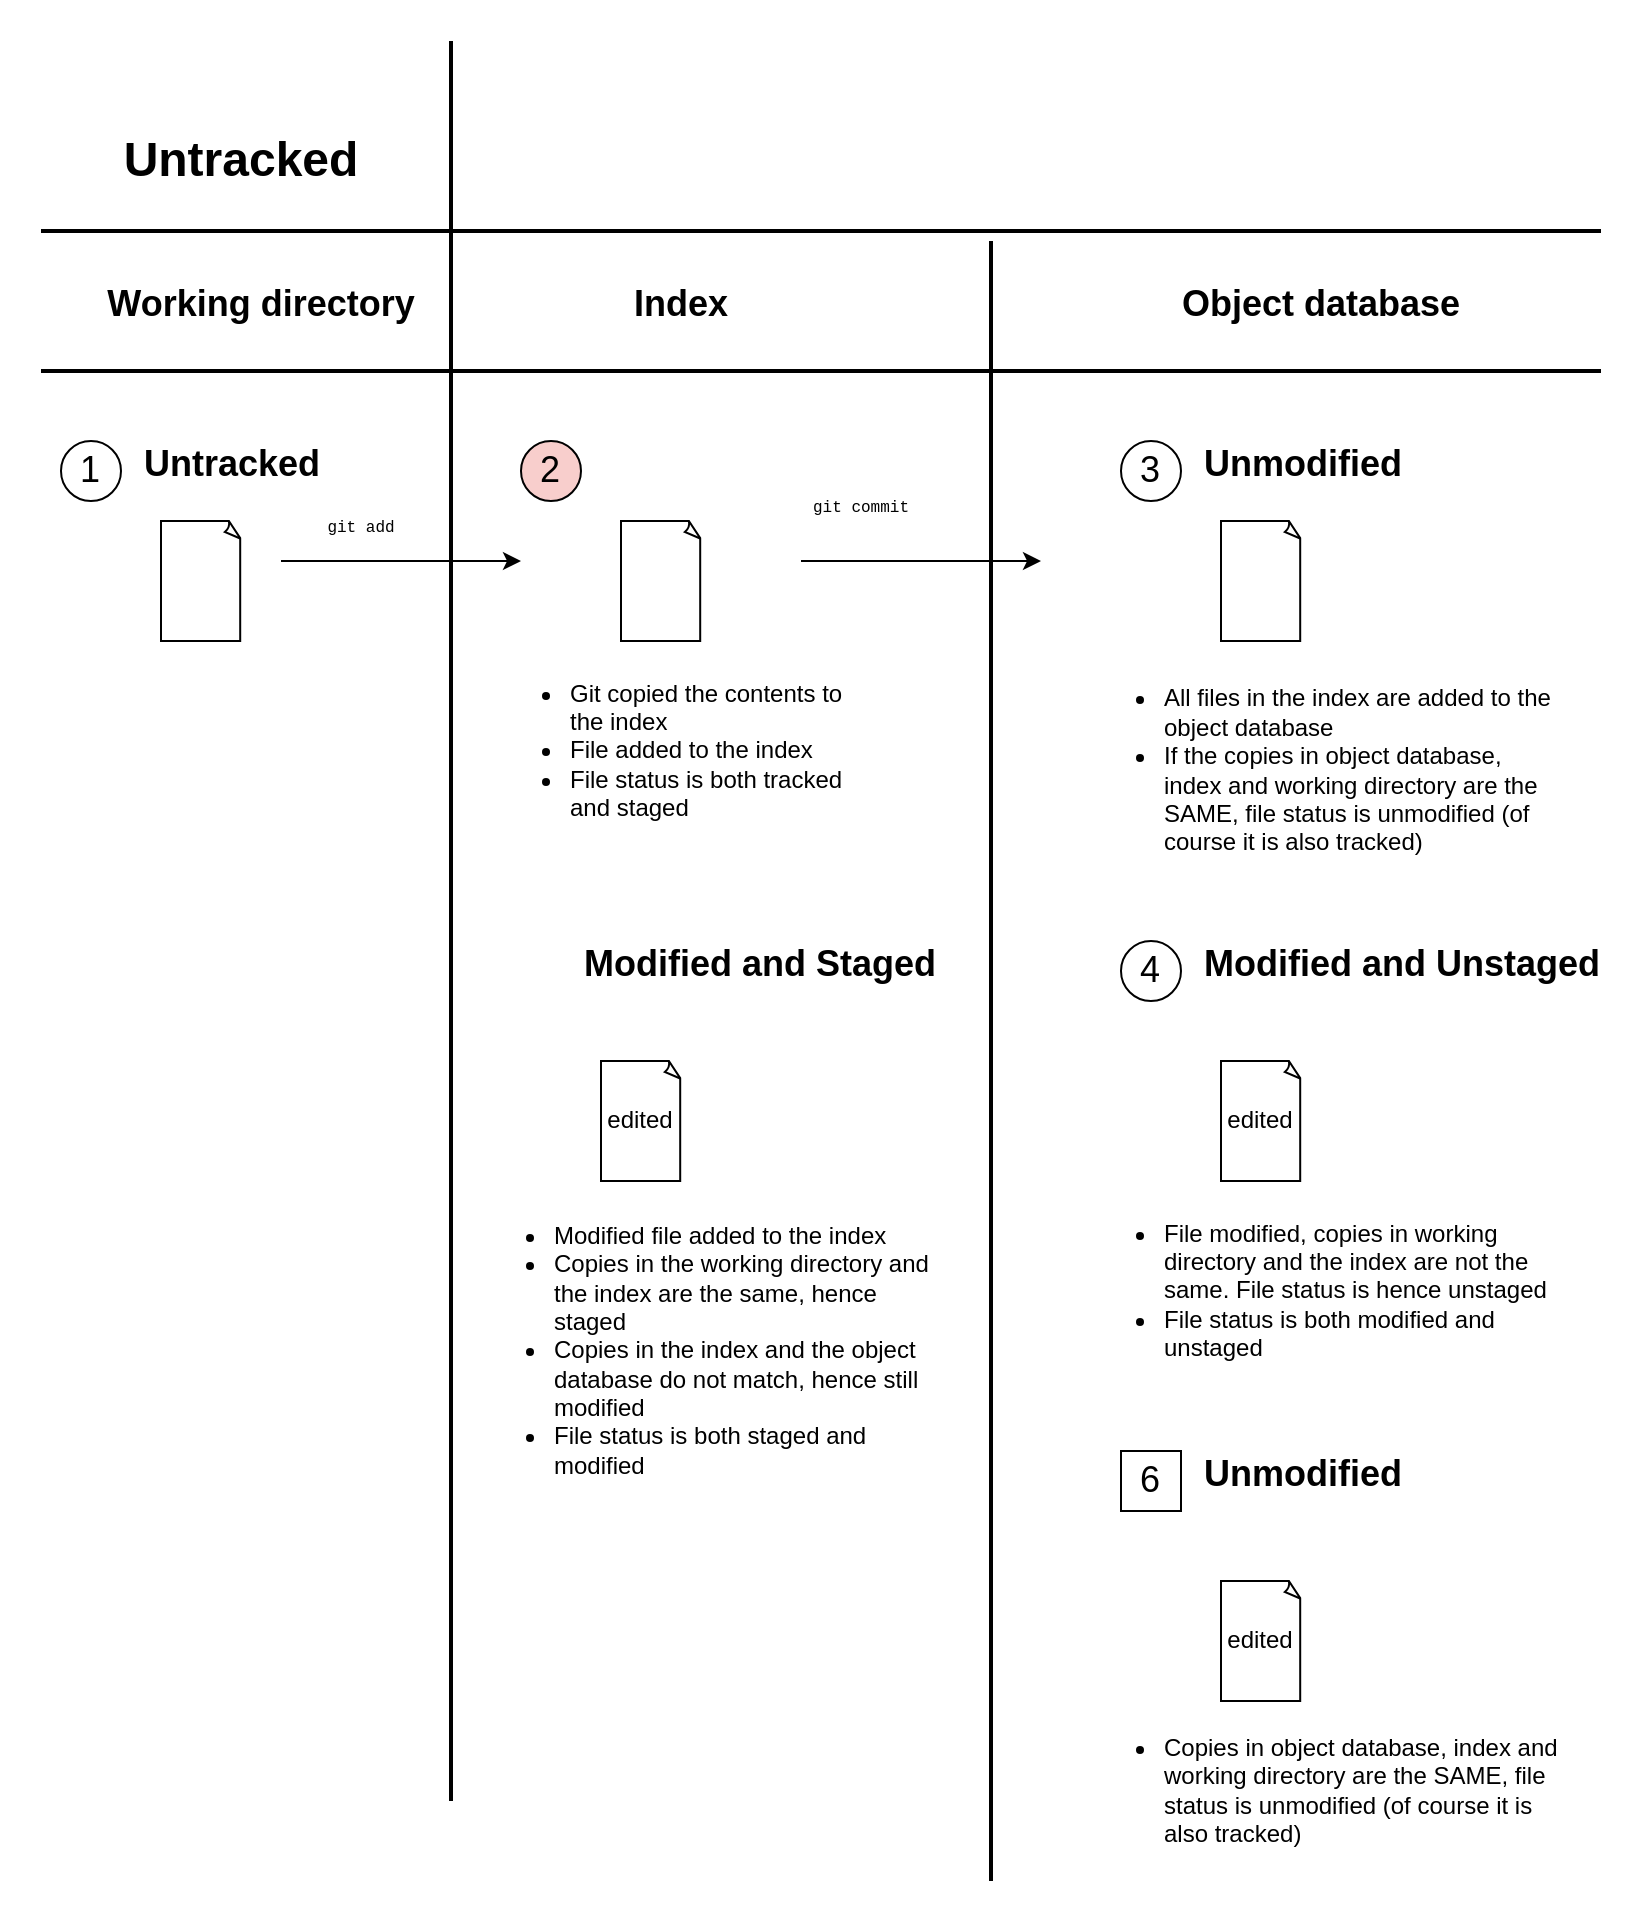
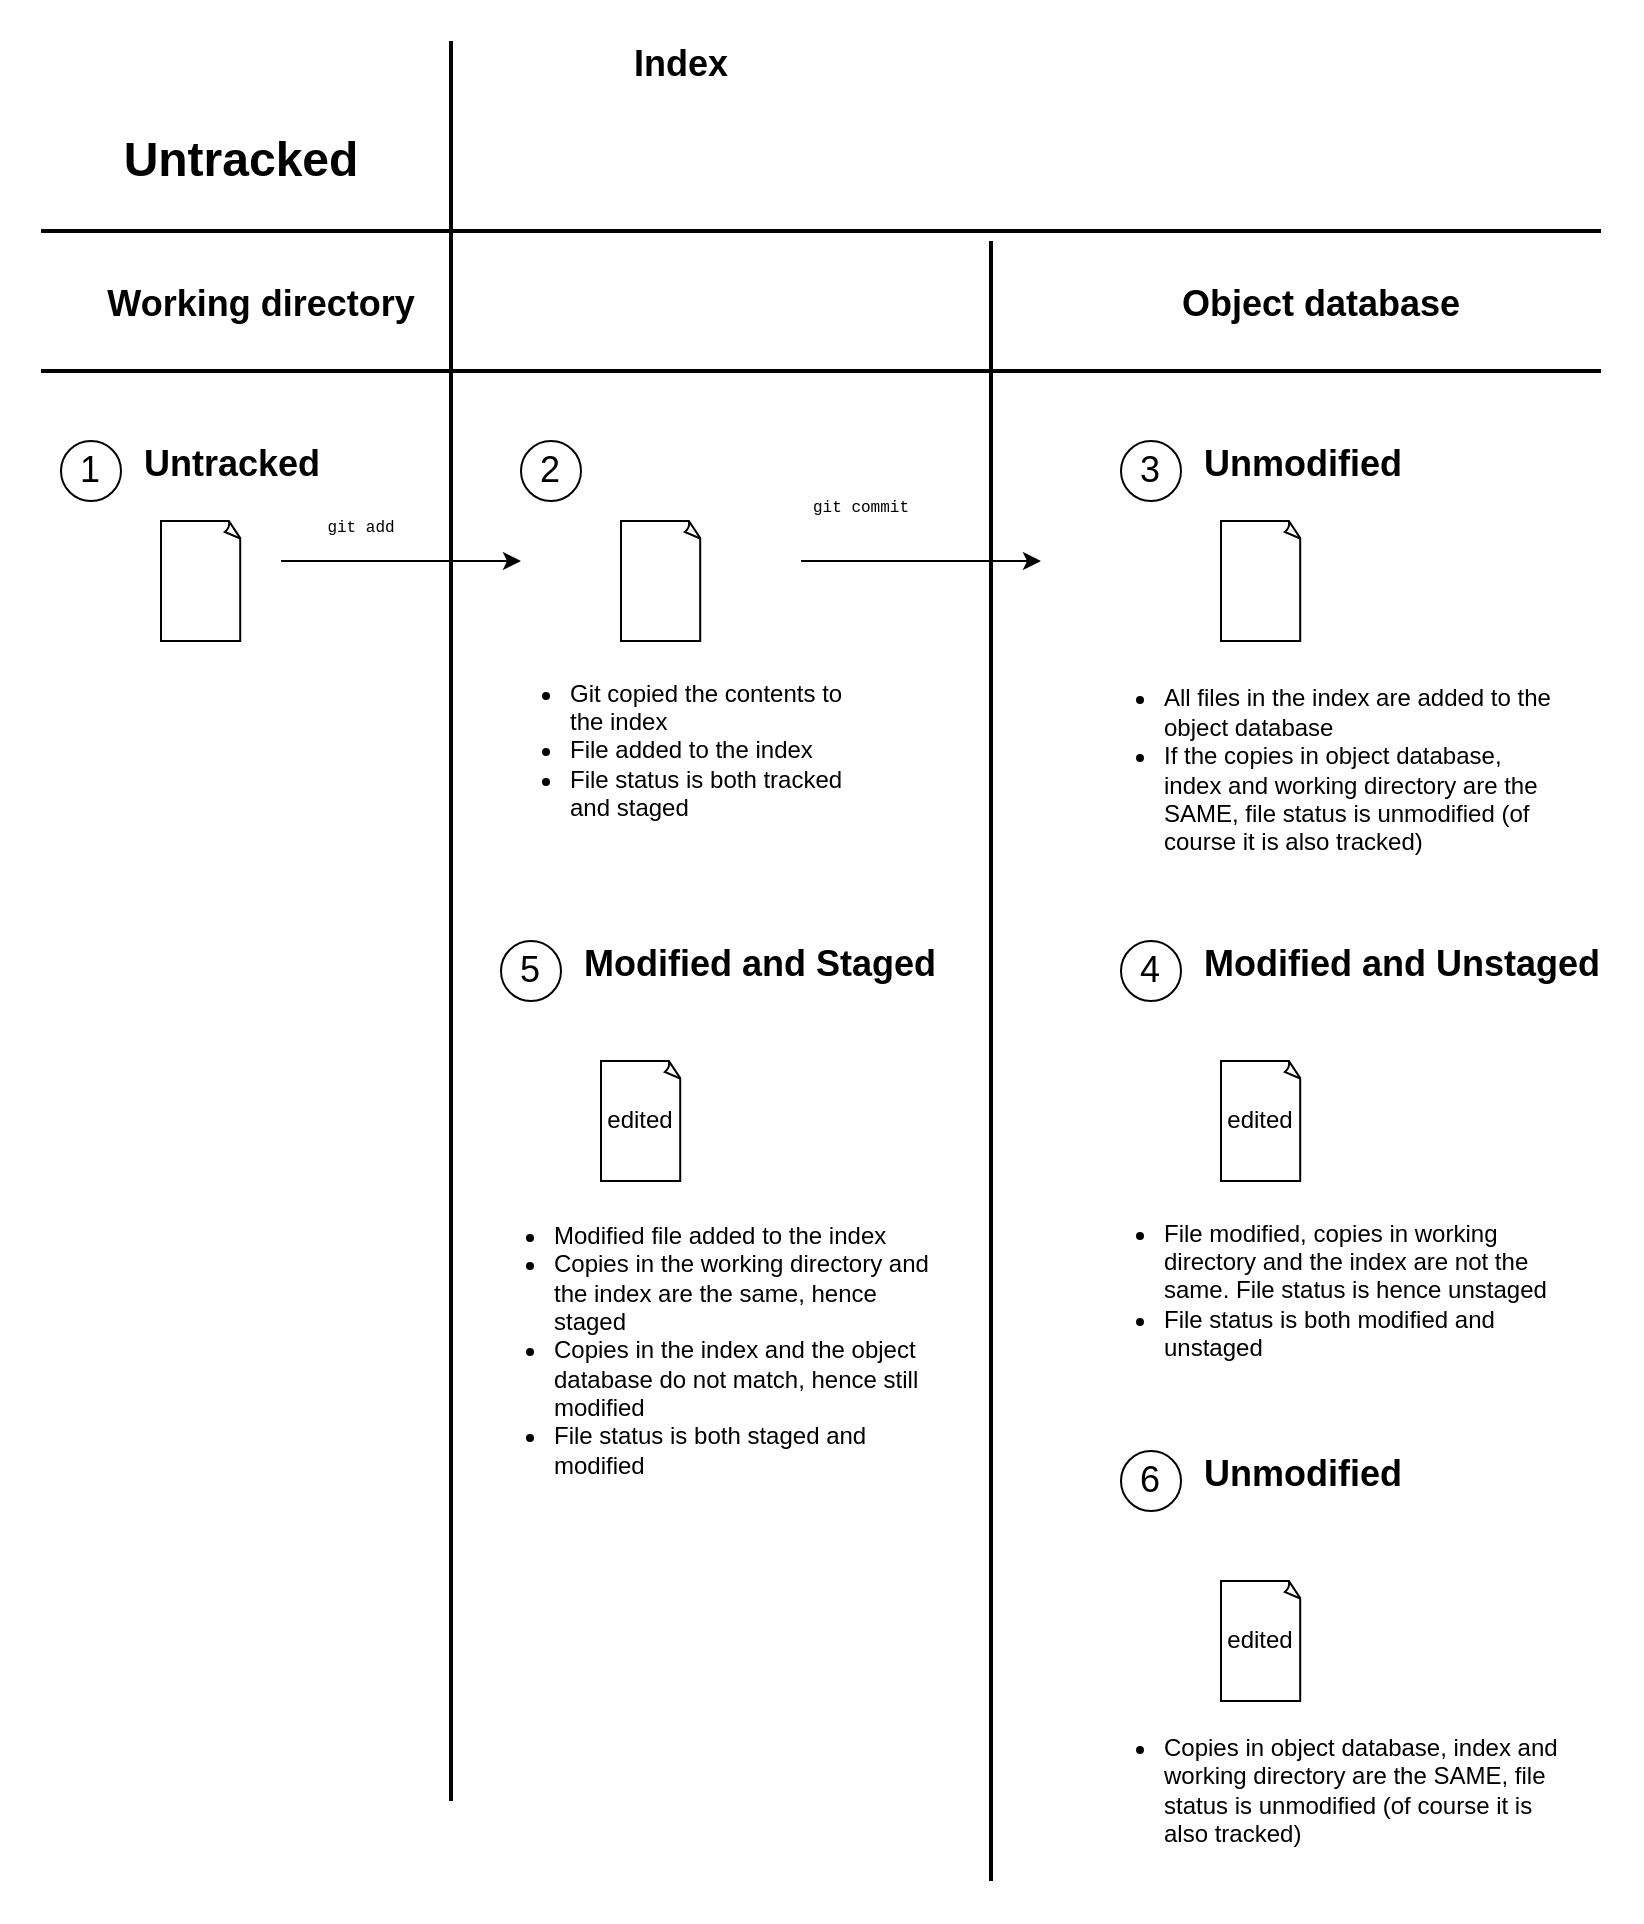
node "Index": moved (681, 301) -> (681, 61)
node "2": fillcolor #f8cecc -> #ffffff
node "5": added
node "6": shape rectangle -> ellipse
